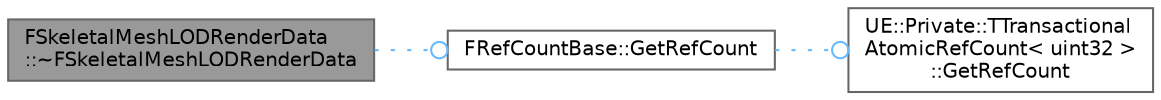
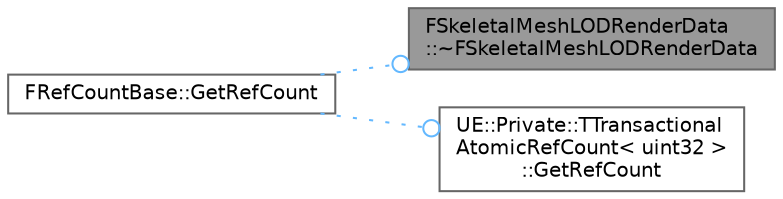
edge "FSkeletalMeshLODRenderData ::~FSkeletalMeshLODRenderData" -> "FRefCountBase::GetRefCount": reversed
